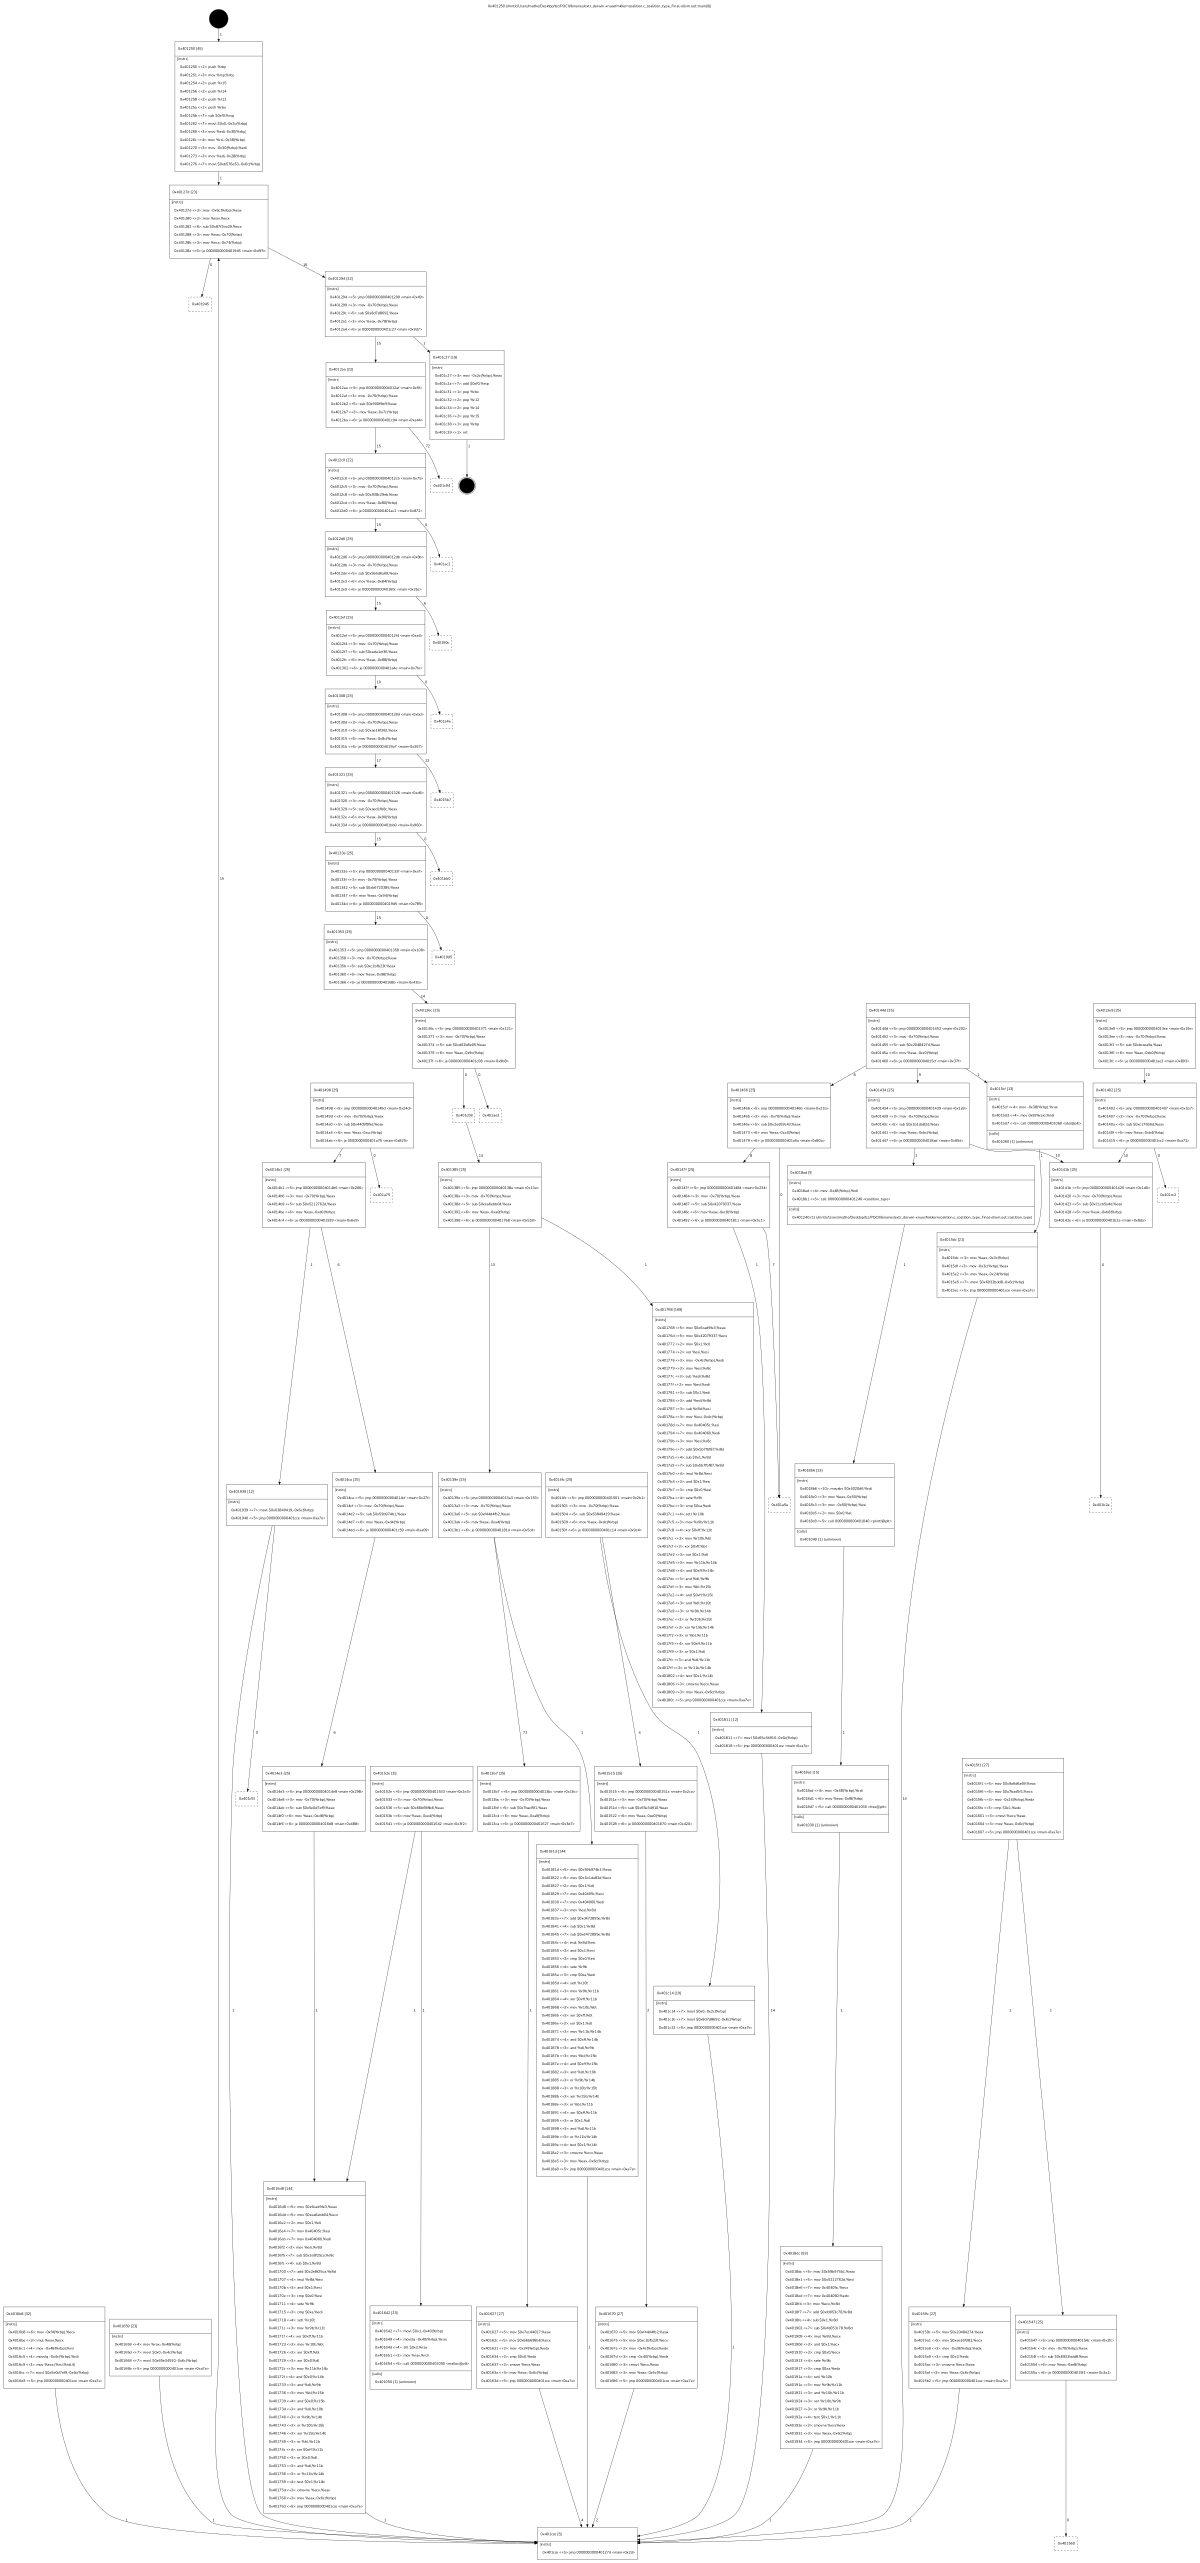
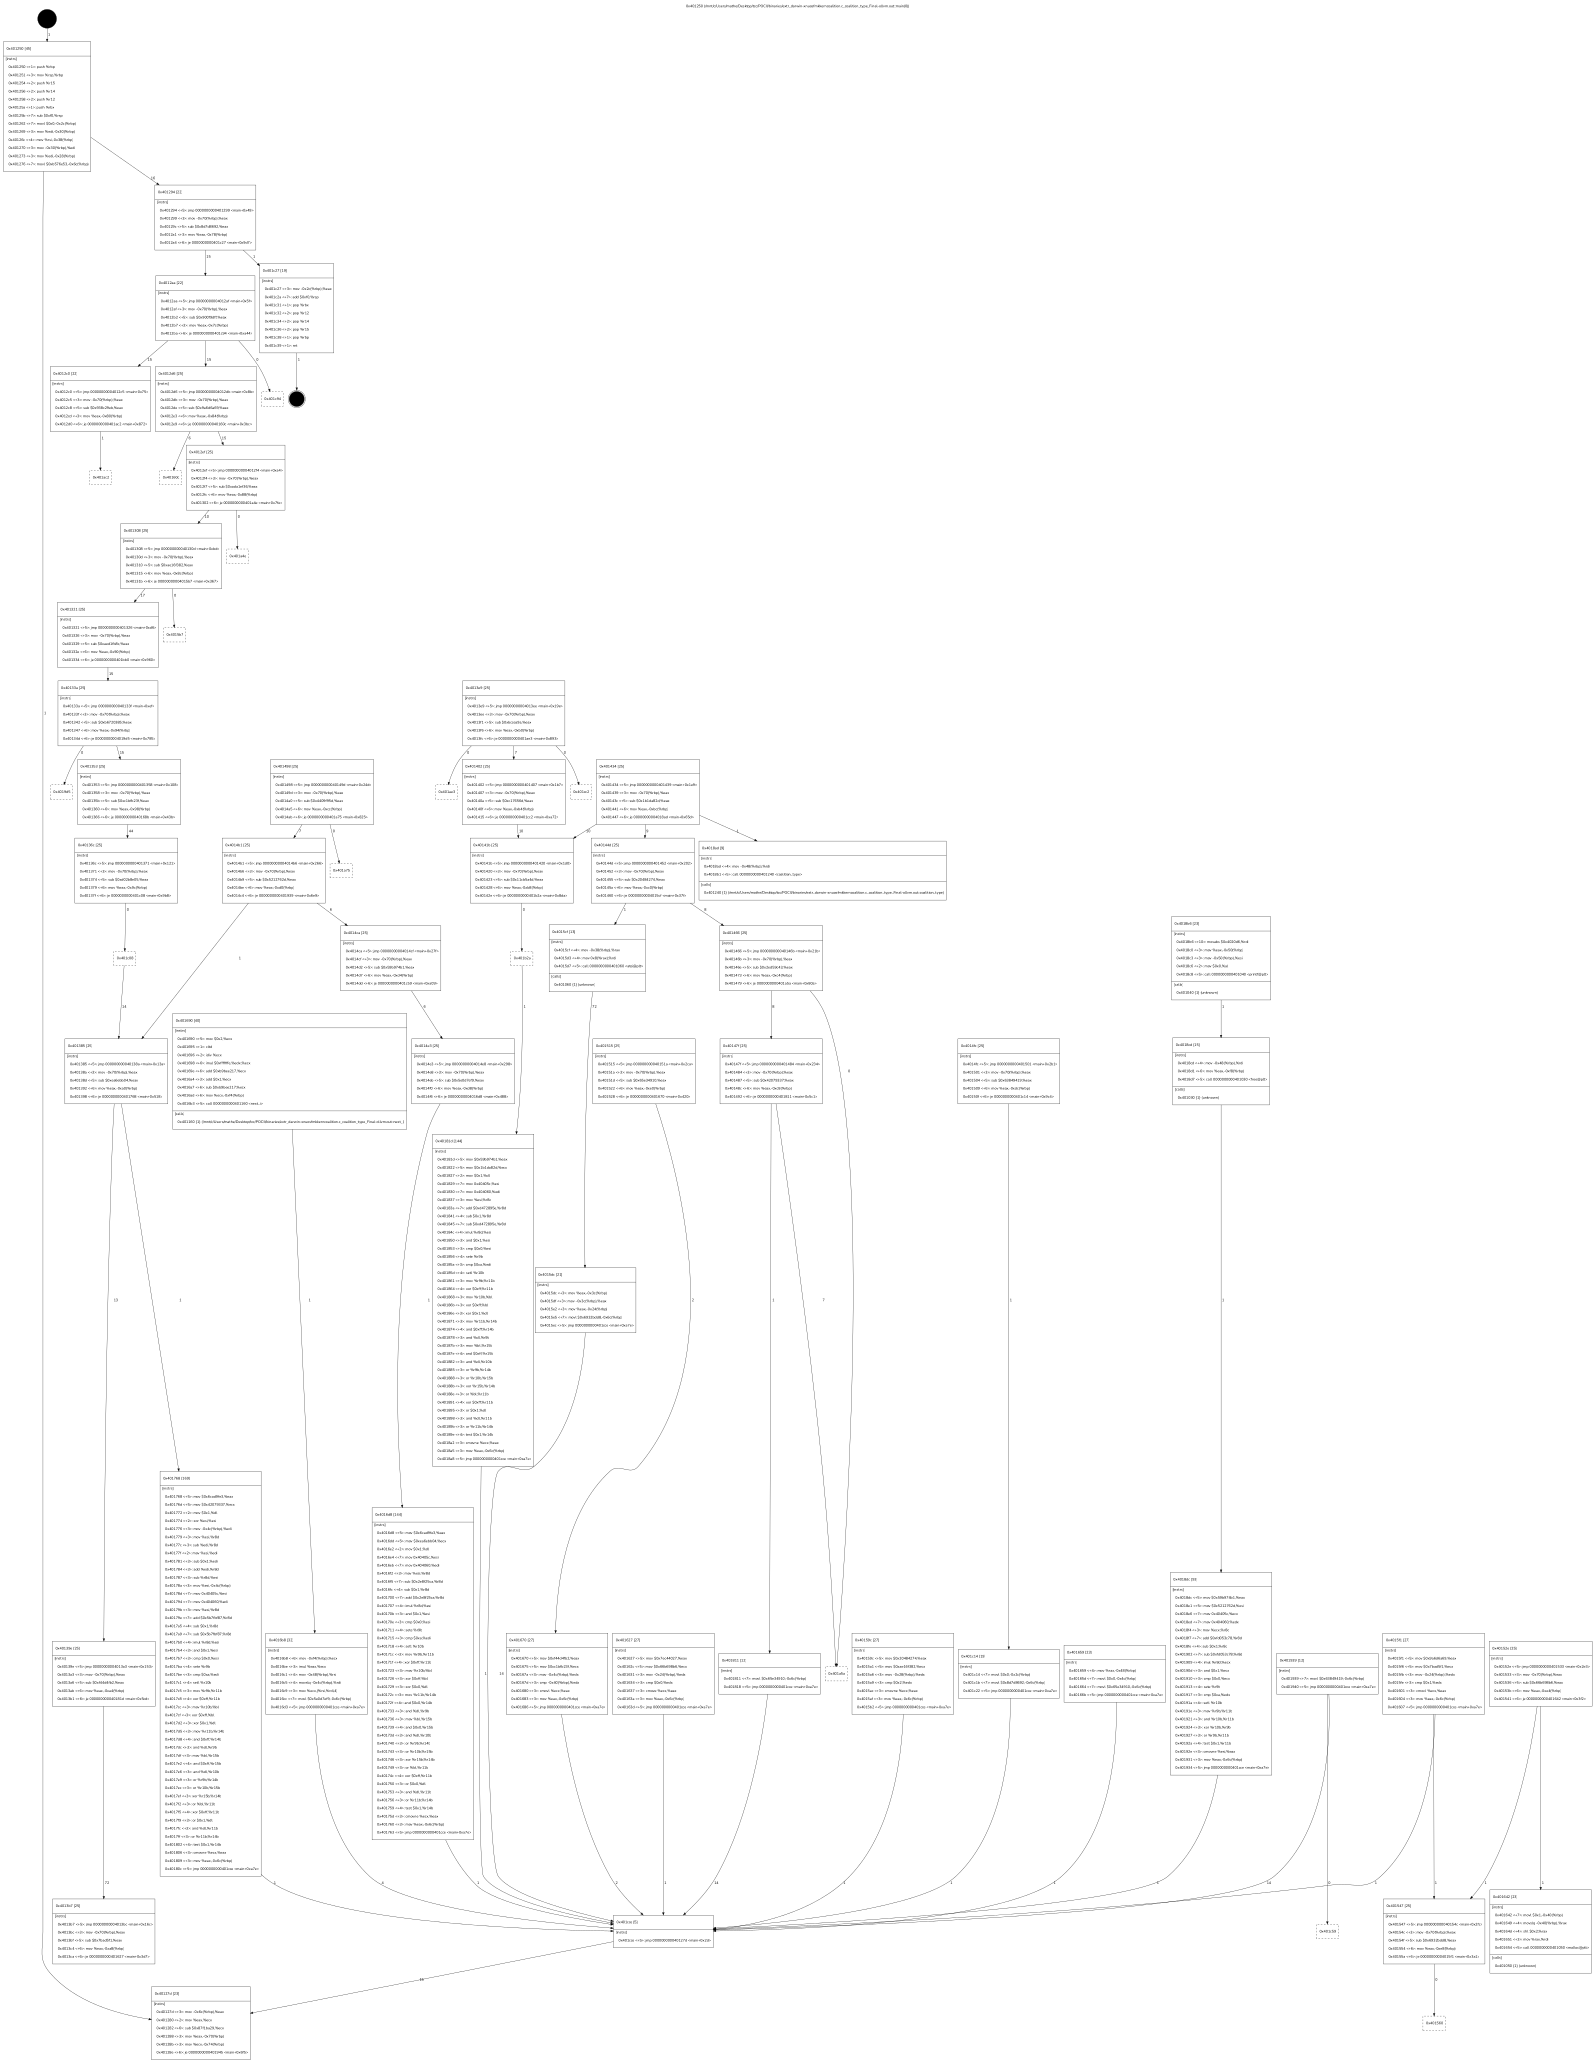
edge "0x40127d [23]" -> "0x401294 [22]": now "0x401250 [45]" -> "0x401294 [22]"
node "0x401945": removed
edge "0x4012aa [22]" -> "0x401c94": label " 72" -> " 0"
edge "0x4012c0 [22]" -> "0x4012d6 [25]": now "0x4012aa [22]" -> "0x4012d6 [25]"
edge "0x4012c0 [22]" -> "0x401ac2": label " 0" -> " 1"
edge "0x401308 [25]" -> "0x4015b7": label " 13" -> " 0"
node "0x401bb0": removed
edge "0x401353 [25]" -> "0x40136c [25]": label " 14" -> " 44"
node "0x401690 [40]": added
edge "0x40144d [25]" -> "0x401434 [25]": reversed
edge "0x4013e9 [25]" -> "0x401402 [25]": label " 10" -> " 7"
edge "0x40136c [25]" -> "0x401ae3": now "0x4013e9 [25]" -> "0x401ae3"
edge "0x4015cf [13]" -> "0x4015dc [21]": label " 1" -> " 72"
edge "0x401402 [25]" -> "0x401cc2": now "0x4013e9 [25]" -> "0x401cc2"
edge "0x4018ad [9]" -> "0x4018b6 [23]": removed, label "1"
edge "0x4014b1 [25]" -> "0x401939 [12]": now "0x4014b1 [25]" -> "0x401385 [25]"
edge "0x4014fc [25]" -> "0x401515 [25]": removed, label "4"
edge "0x40139e [25]" -> "0x40181d [144]": now "0x401b2a" -> "0x40181d [144]"
edge "0x401768 [169]" -> "0x401cce [5]": added, label "1"
edge "0x40152e [25]" -> "0x4016d8 [144]": now "0x40152e [25]" -> "0x401547 [25]"
edge "0x401939 [12]" -> "0x401cce [5]": label " 1" -> " 14"
edge "0x4013b7 [25]" -> "0x401627 [27]": removed, label "1"
edge "0x4015f1 [27]" -> "0x40159c [27]": now "0x4015f1 [27]" -> "0x401cce [5]"
edge "0x4016b8 [32]" -> "0x401cce [5]": label " 1" -> " 4"
edge "0x401627 [27]" -> "0x401cce [5]": label " 4" -> " 1"
